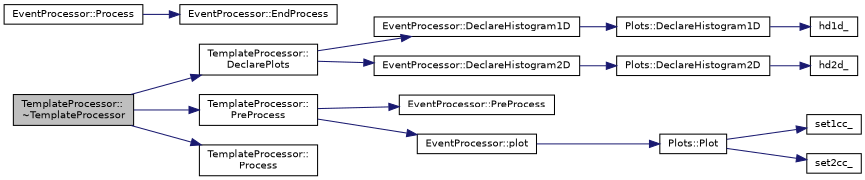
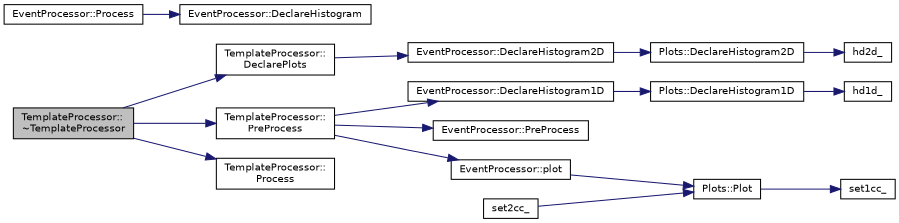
node "EventProcessor::EndProcess": label "EventProcessor::EndProcess" -> "EventProcessor::DeclareHistogram"
edge "TemplateProcessor:: DeclarePlots" -> "EventProcessor::DeclareHistogram1D": now "TemplateProcessor:: PreProcess" -> "EventProcessor::DeclareHistogram1D"
edge "Plots::Plot" -> "set2cc_": reversed
